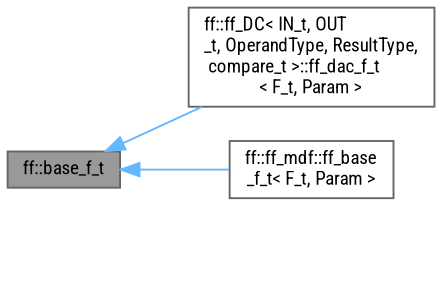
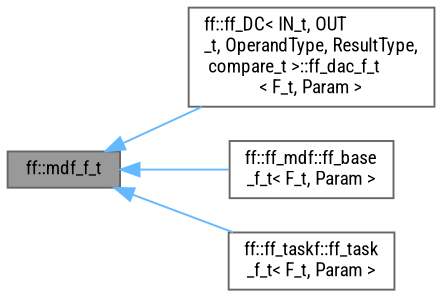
node "ff::base_f_t": label "ff::base_f_t" -> "ff::mdf_f_t"
node "ff::ff_taskf::ff_task _f_t< F_t, Param >": added
